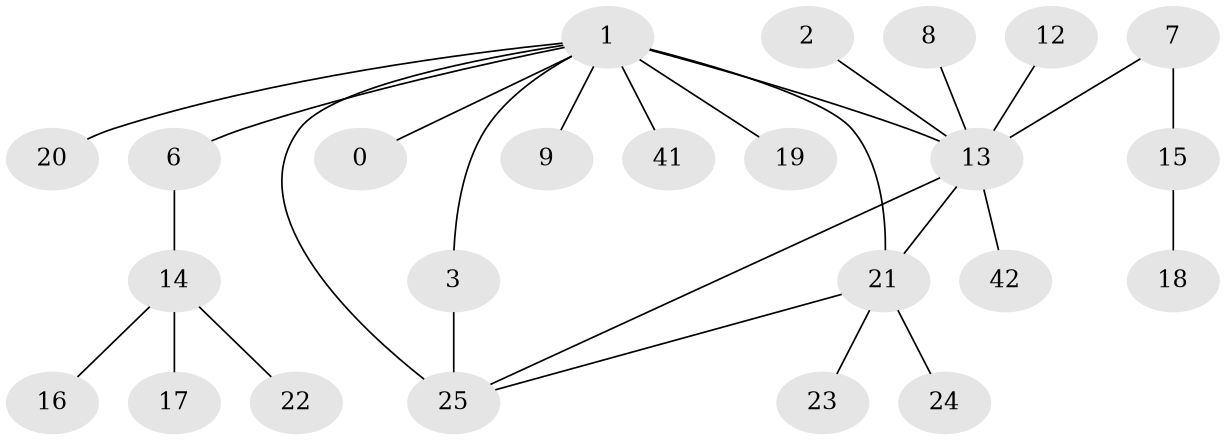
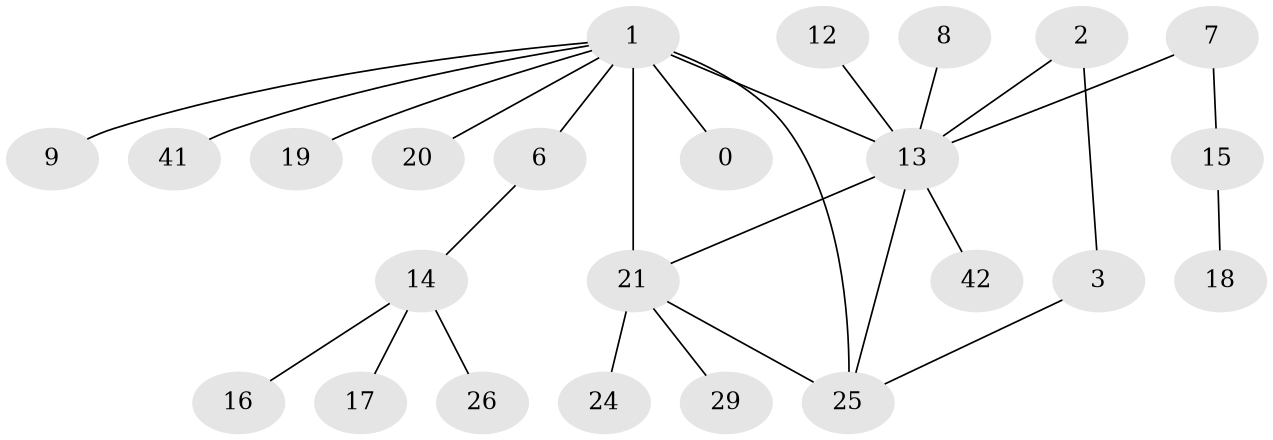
edge "1" -- "3": now "2" -- "3"
node "22": label "22" -> "26"
node "23": label "23" -> "29"
